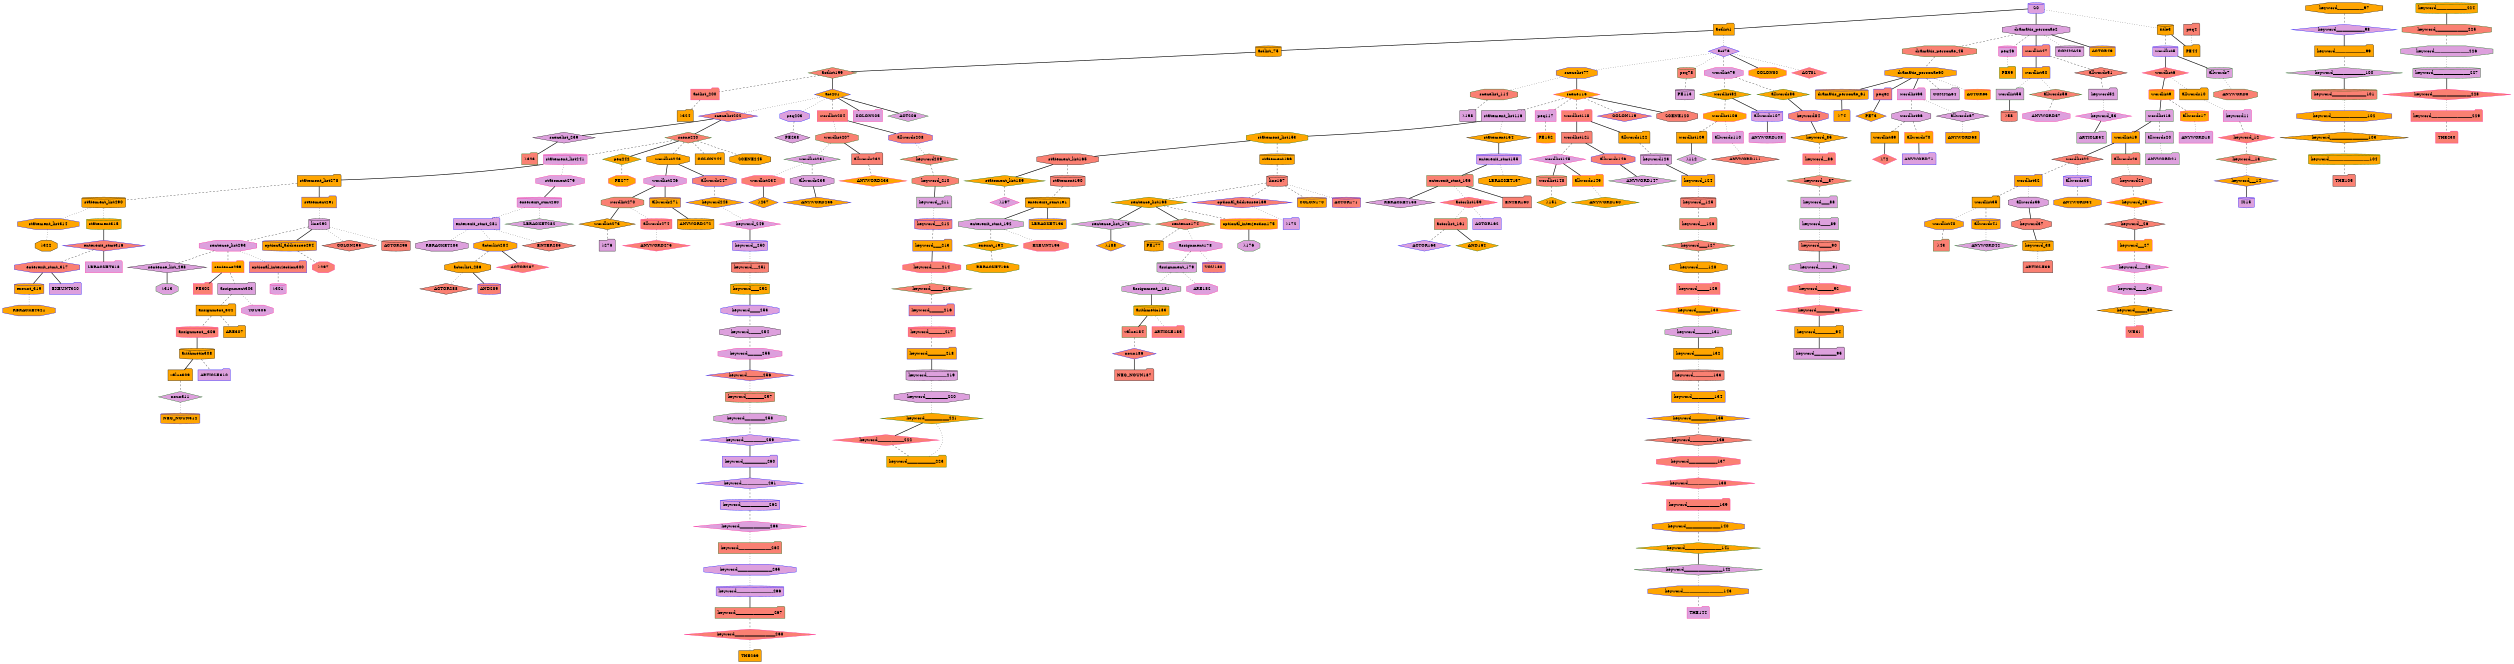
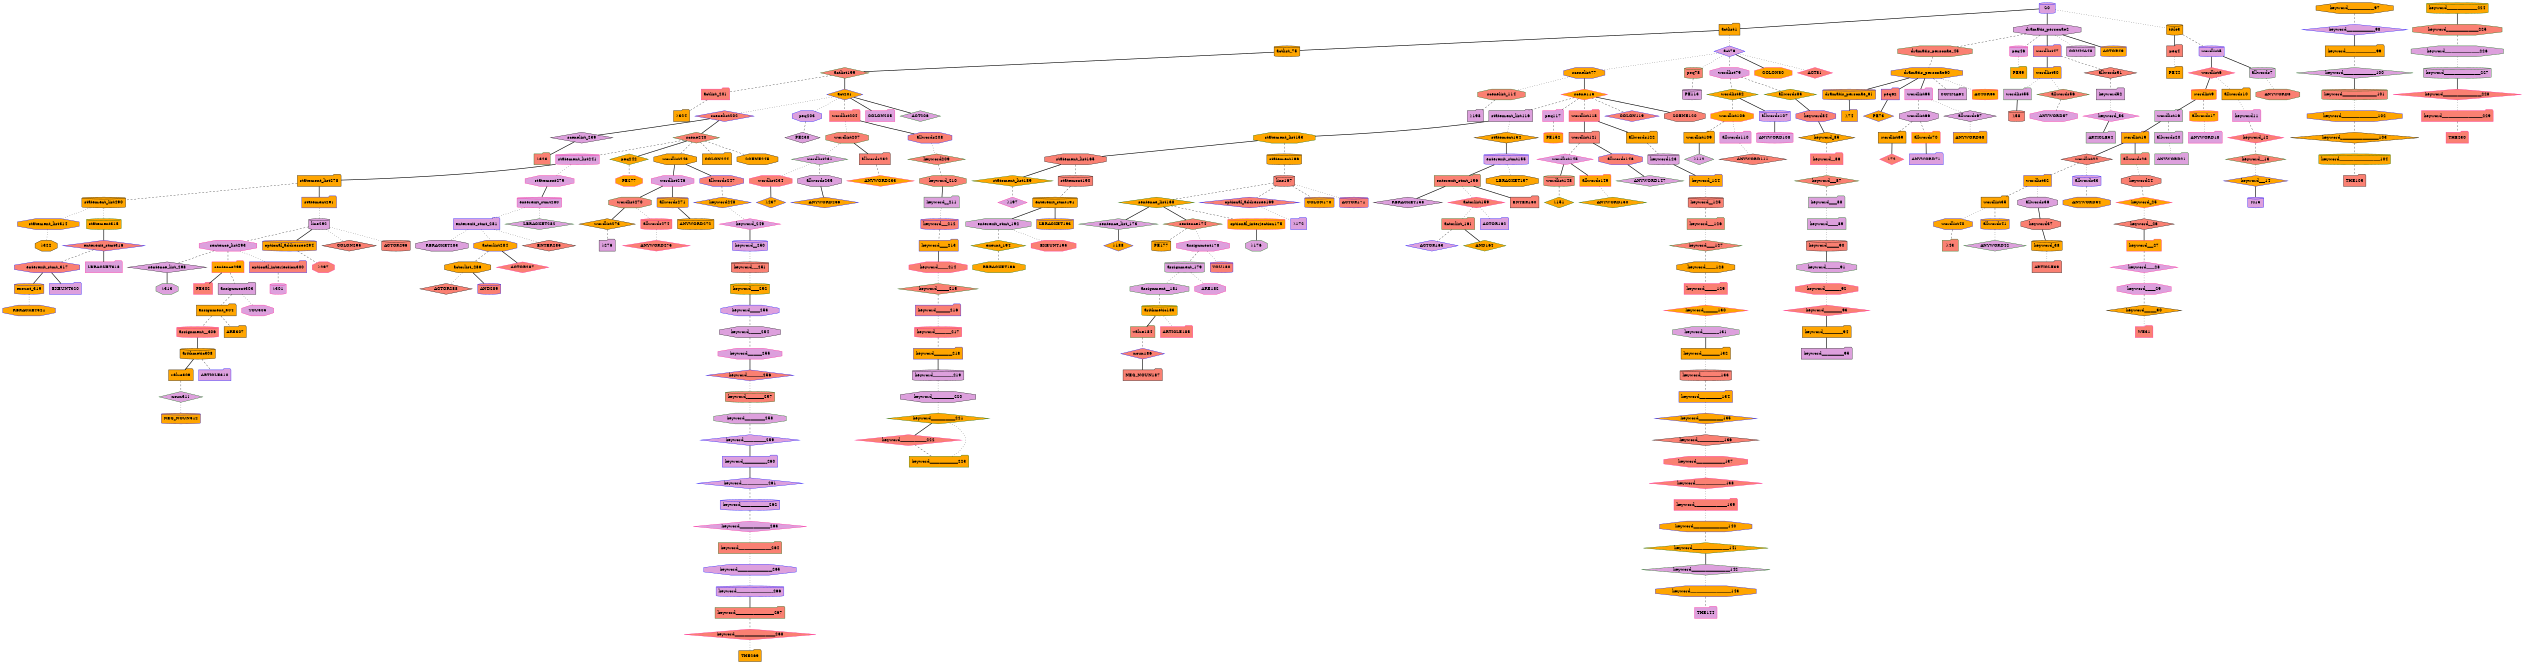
edge "title3" -- "PE44": now "title3" -- "peq4"
node "actlist_200": label "actlist_200" -> "actlist_201"
edge "assignment__181" -- "arithmetic183": style bold -> dashed
